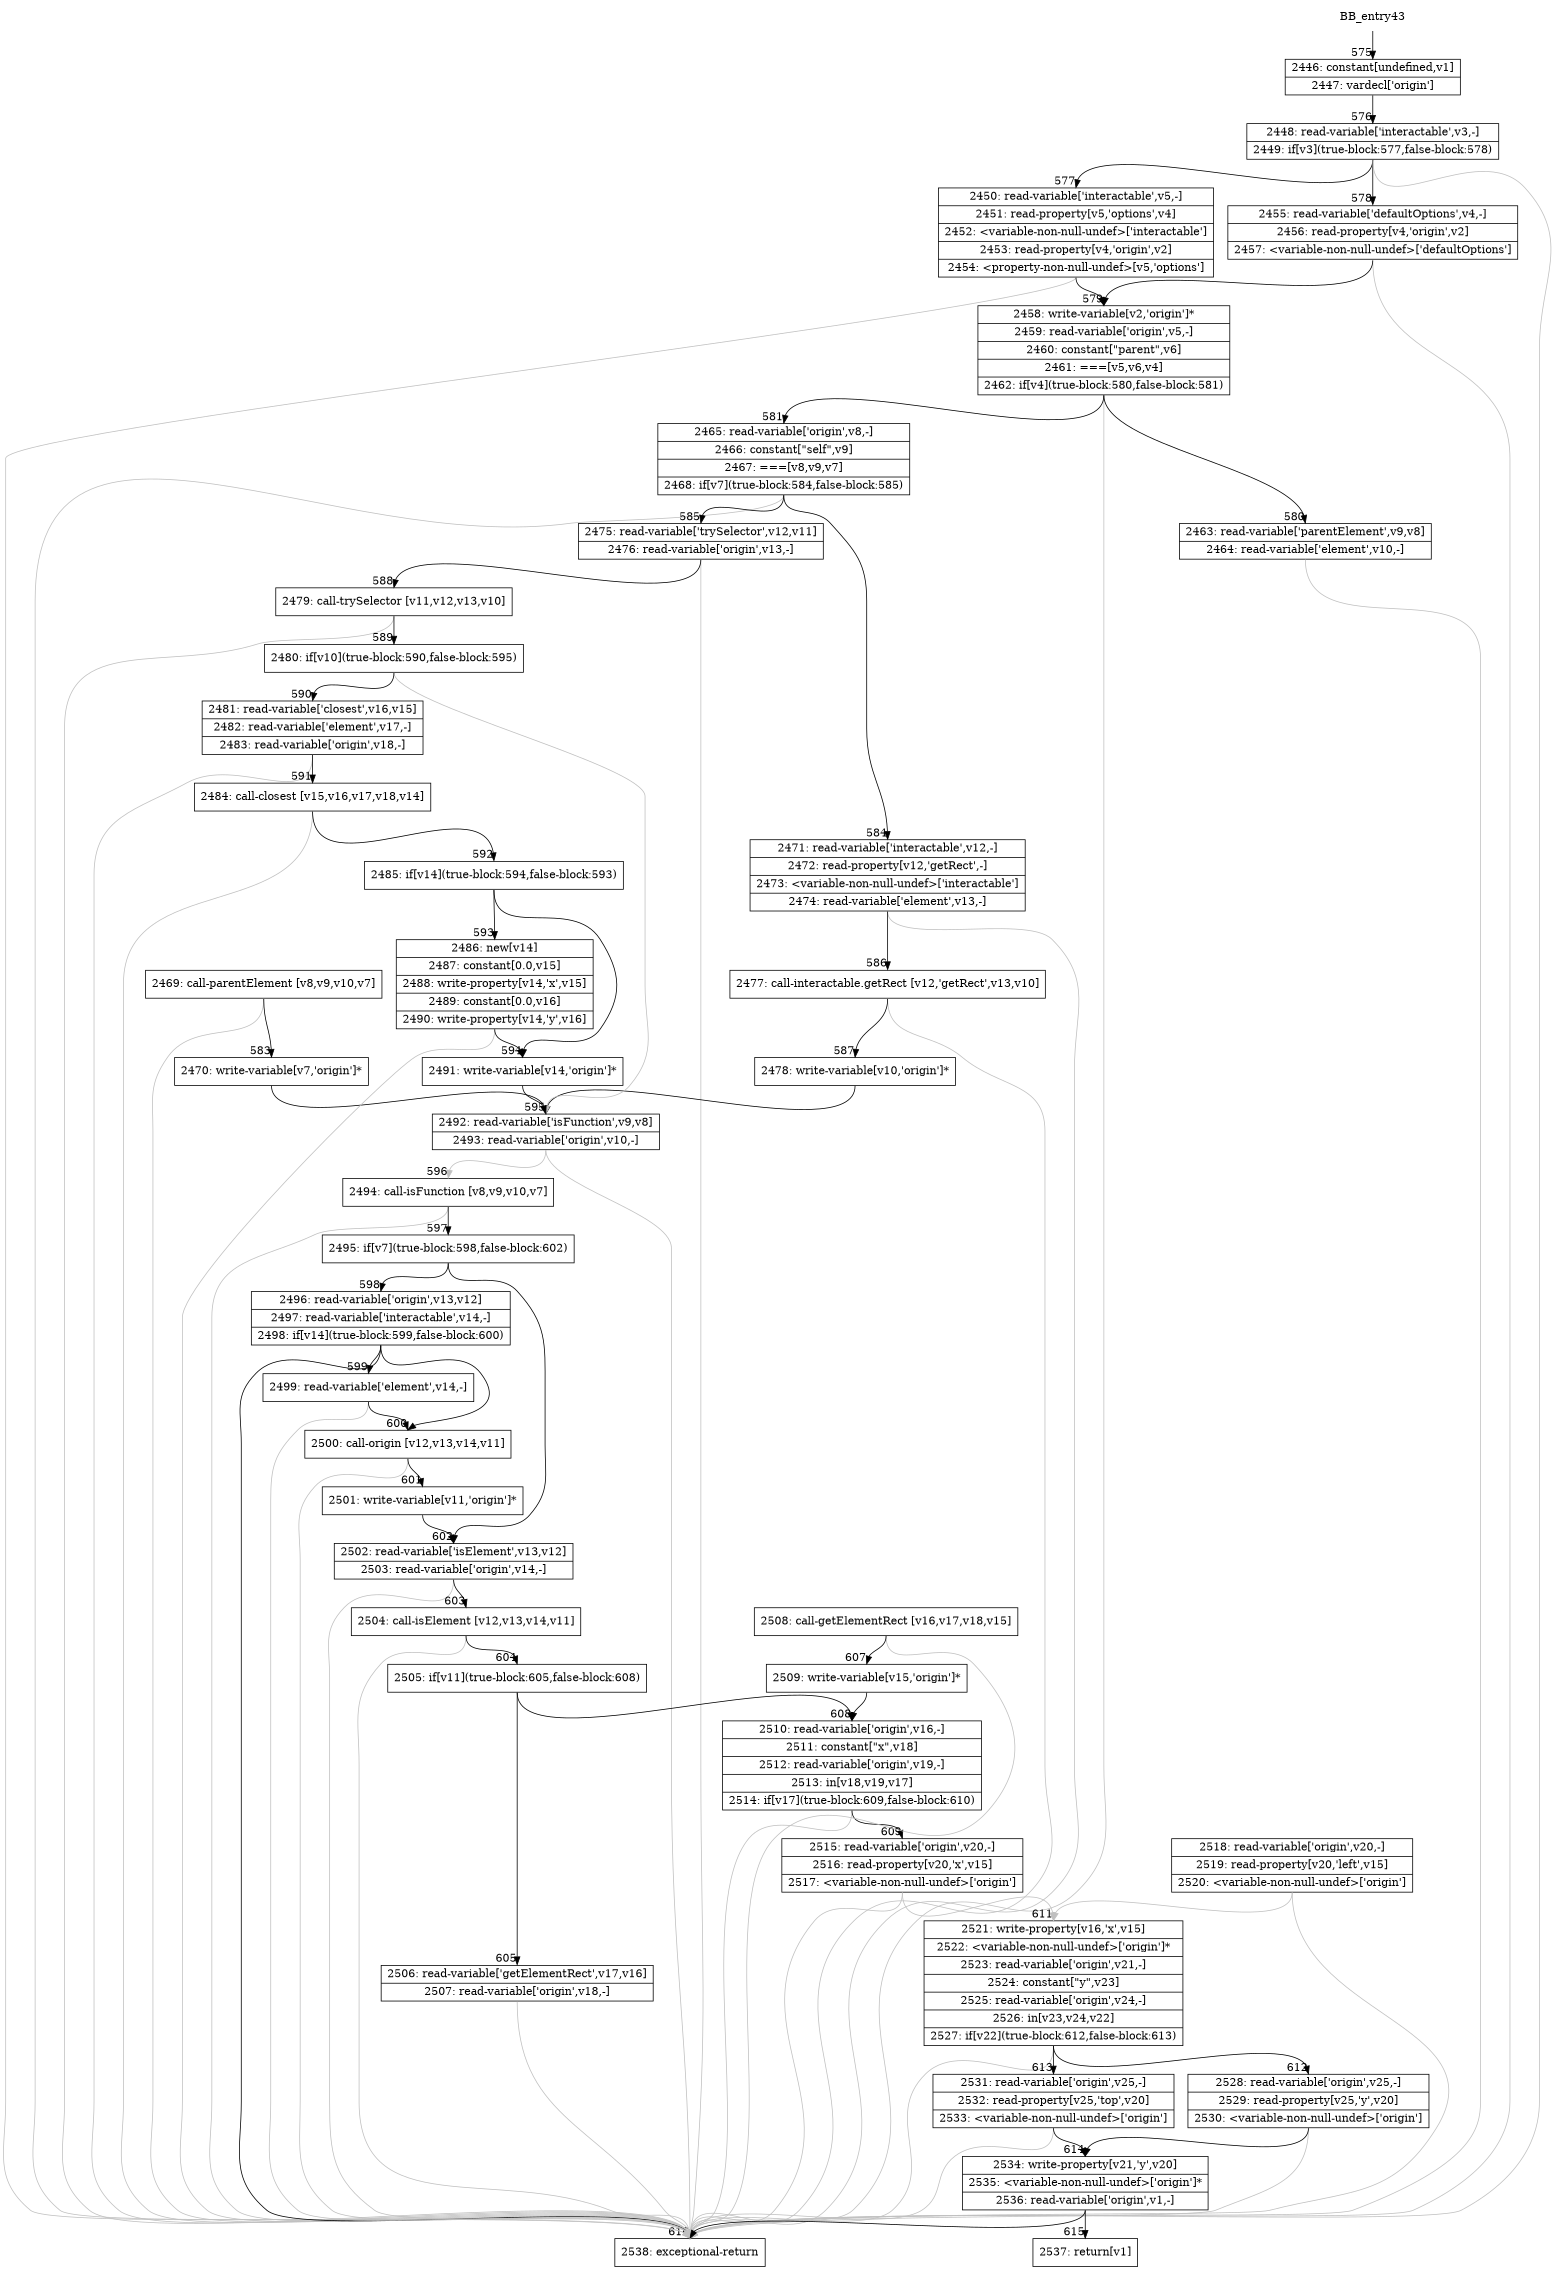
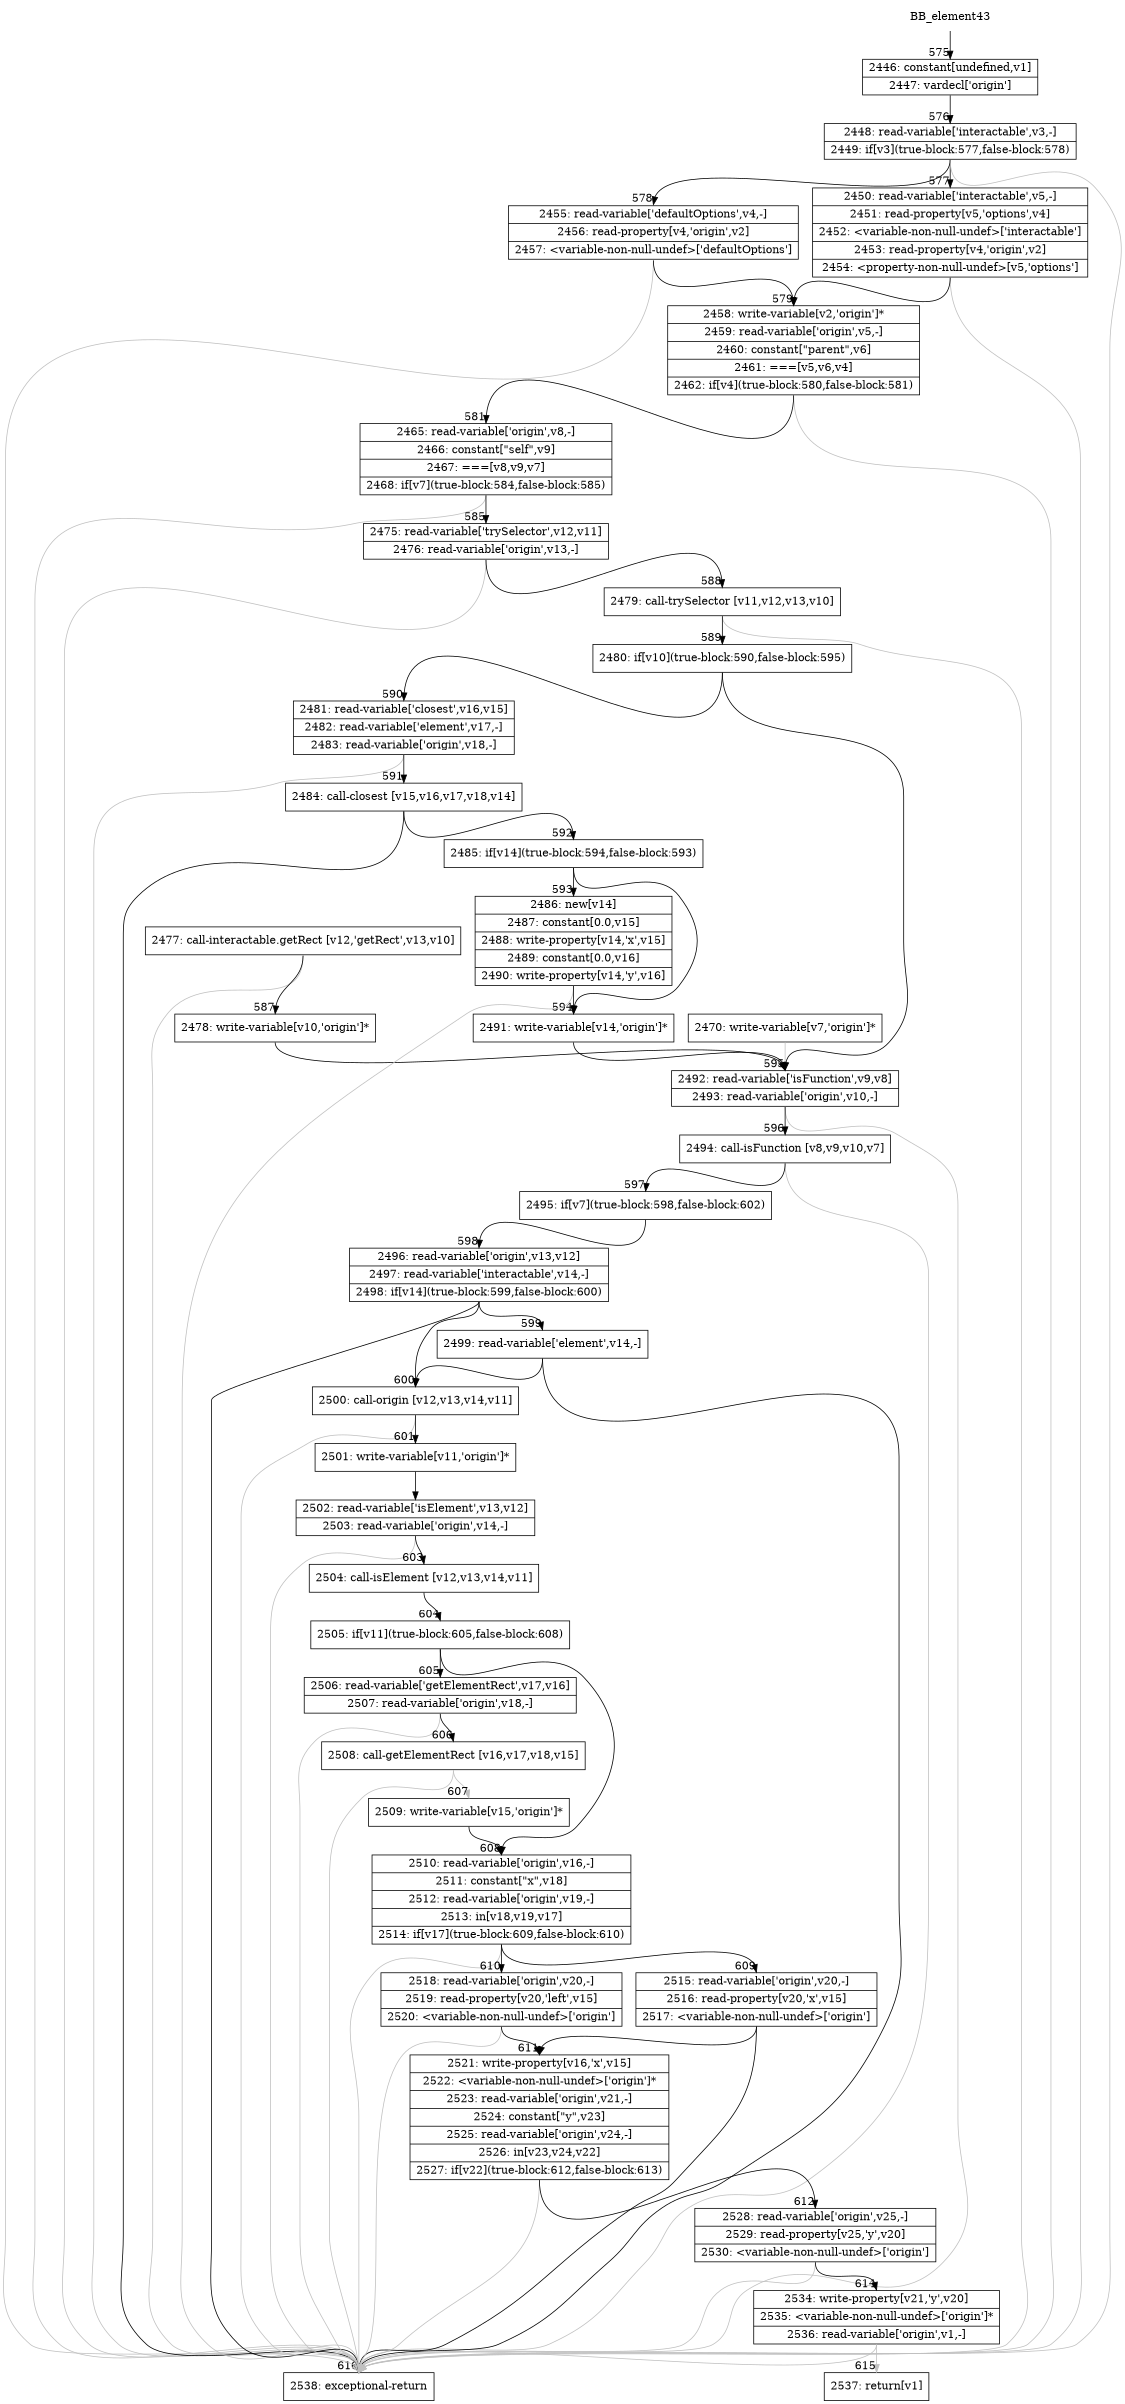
node "BB_entry43": label "BB_entry43" -> "BB_element43"
node "2463: read-variable['parentElement',v9,v8]": removed
edge "2480: if[v10](true-block:590,false-block:595)" -> "2492: read-variable['isFunction',v9,v8]": color gray -> black
node "2471: read-variable['interactable',v12,-]": removed
node "2469: call-parentElement [v8,v9,v10,v7]": removed
edge "2470: write-variable[v7,'origin']*" -> "2492: read-variable['isFunction',v9,v8]": color black -> gray
edge "2492: read-variable['isFunction',v9,v8]" -> "2494: call-isFunction [v8,v9,v10,v7]": color gray -> black
edge "2495: if[v7](true-block:598,false-block:602)" -> "2502: read-variable['isElement',v13,v12]": removed
edge "2508: call-getElementRect [v16,v17,v18,v15]" -> "2509: write-variable[v15,'origin']*": color black -> gray
edge "2506: read-variable['getElementRect',v17,v16]" -> "2508: call-getElementRect [v16,v17,v18,v15]": added
edge "2484: call-closest [v15,v16,v17,v18,v14]" -> "2538: exceptional-return": color gray -> black
edge "2518: read-variable['origin',v20,-]" -> "2521: write-property[v16,'x',v15]": color gray -> black
edge "2515: read-variable['origin',v20,-]" -> "2521: write-property[v16,'x',v15]": color gray -> black
edge "2510: read-variable['origin',v16,-]" -> "2518: read-variable['origin',v20,-]": added
edge "2499: read-variable['element',v14,-]" -> "2538: exceptional-return": color gray -> black
edge "2504: call-isElement [v12,v13,v14,v11]" -> "2538: exceptional-return": removed
edge "2515: read-variable['origin',v20,-]" -> "2538: exceptional-return": color gray -> black
node "2531: read-variable['origin',v25,-]": removed
edge "2534: write-property[v21,'y',v20]" -> "2537: return[v1]": color black -> gray
edge "2534: write-property[v21,'y',v20]" -> "2538: exceptional-return": color black -> gray
